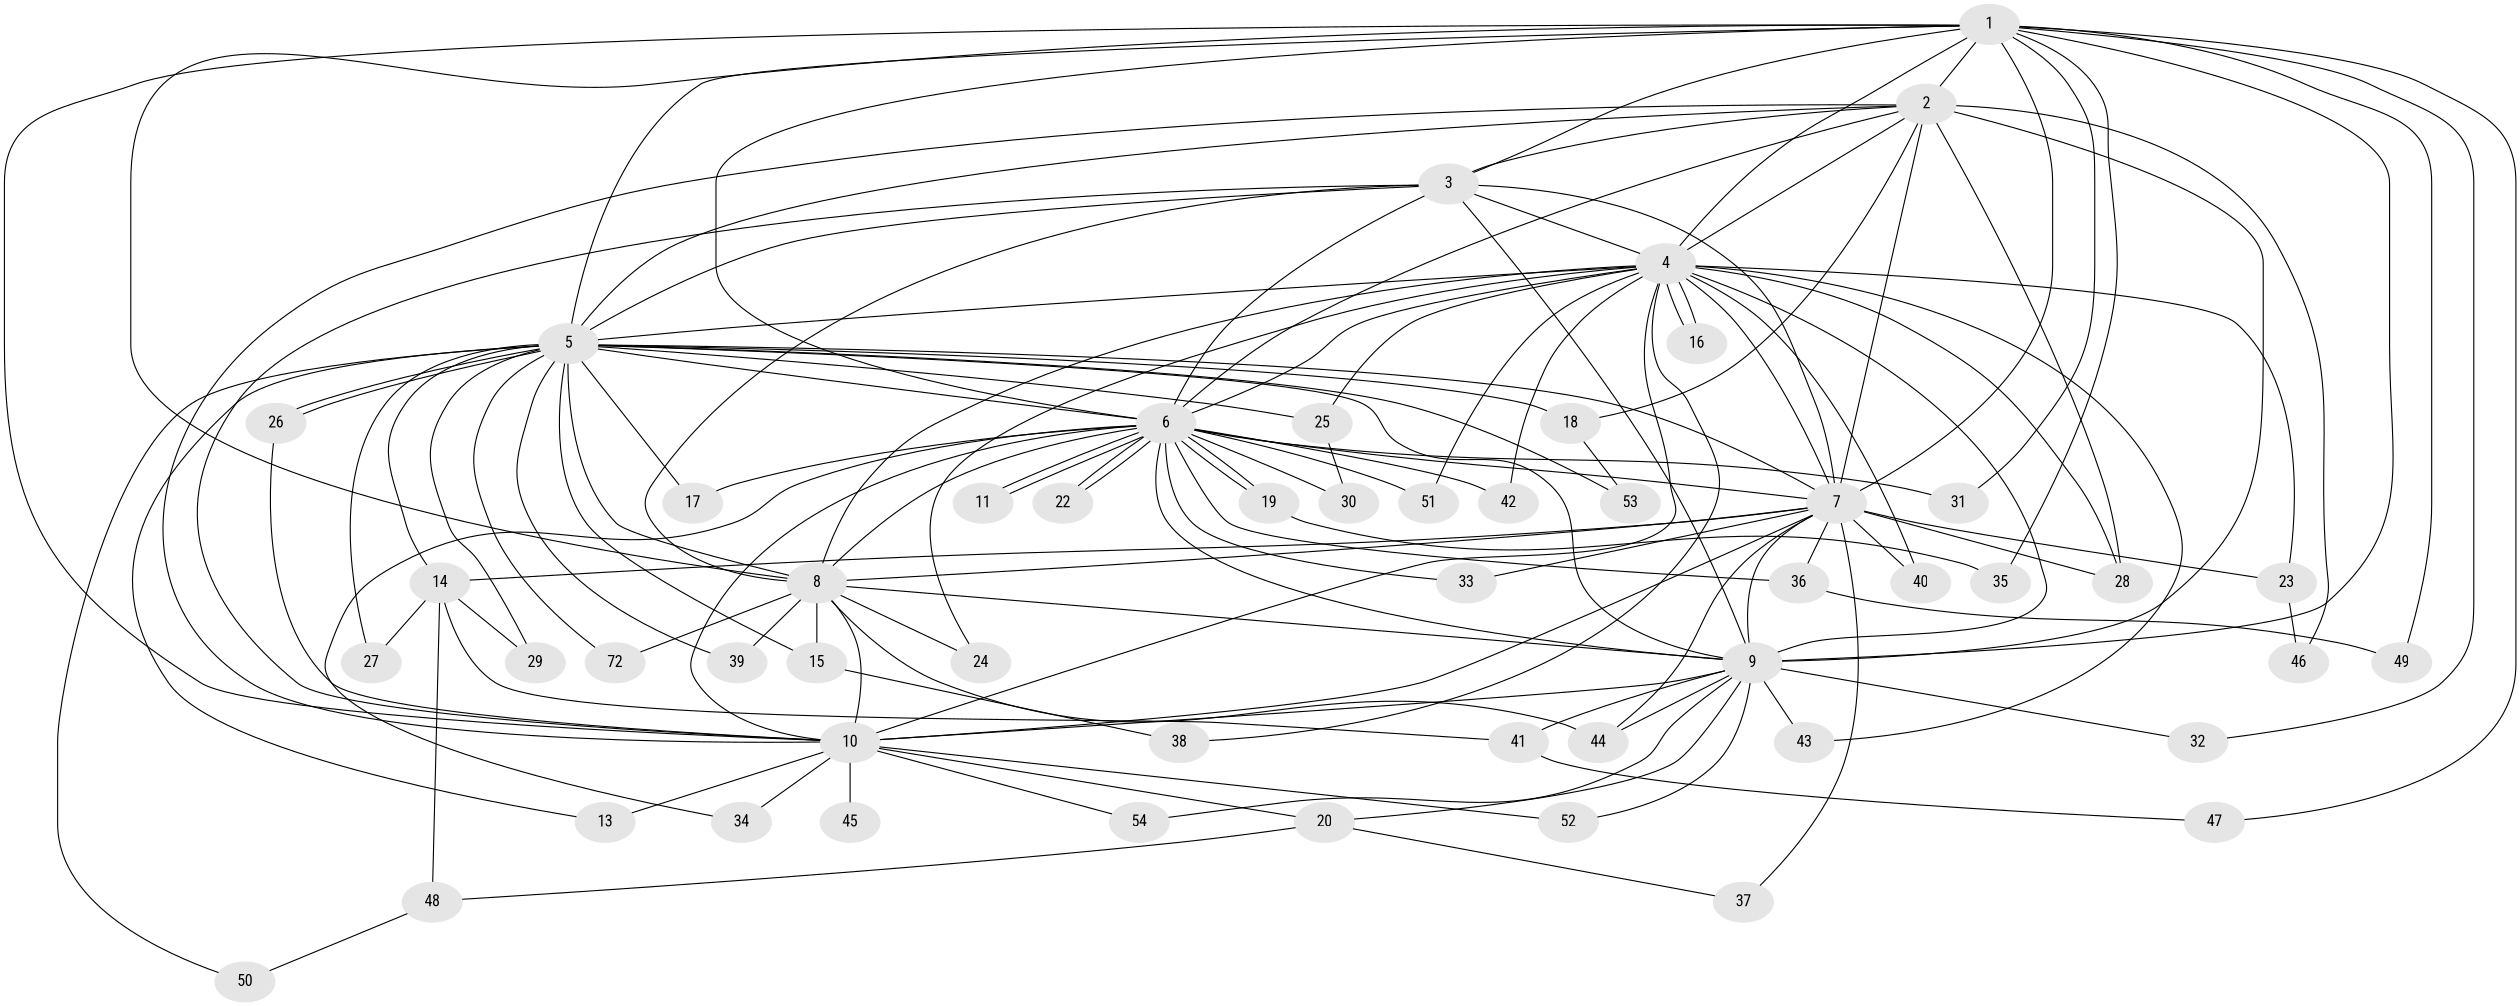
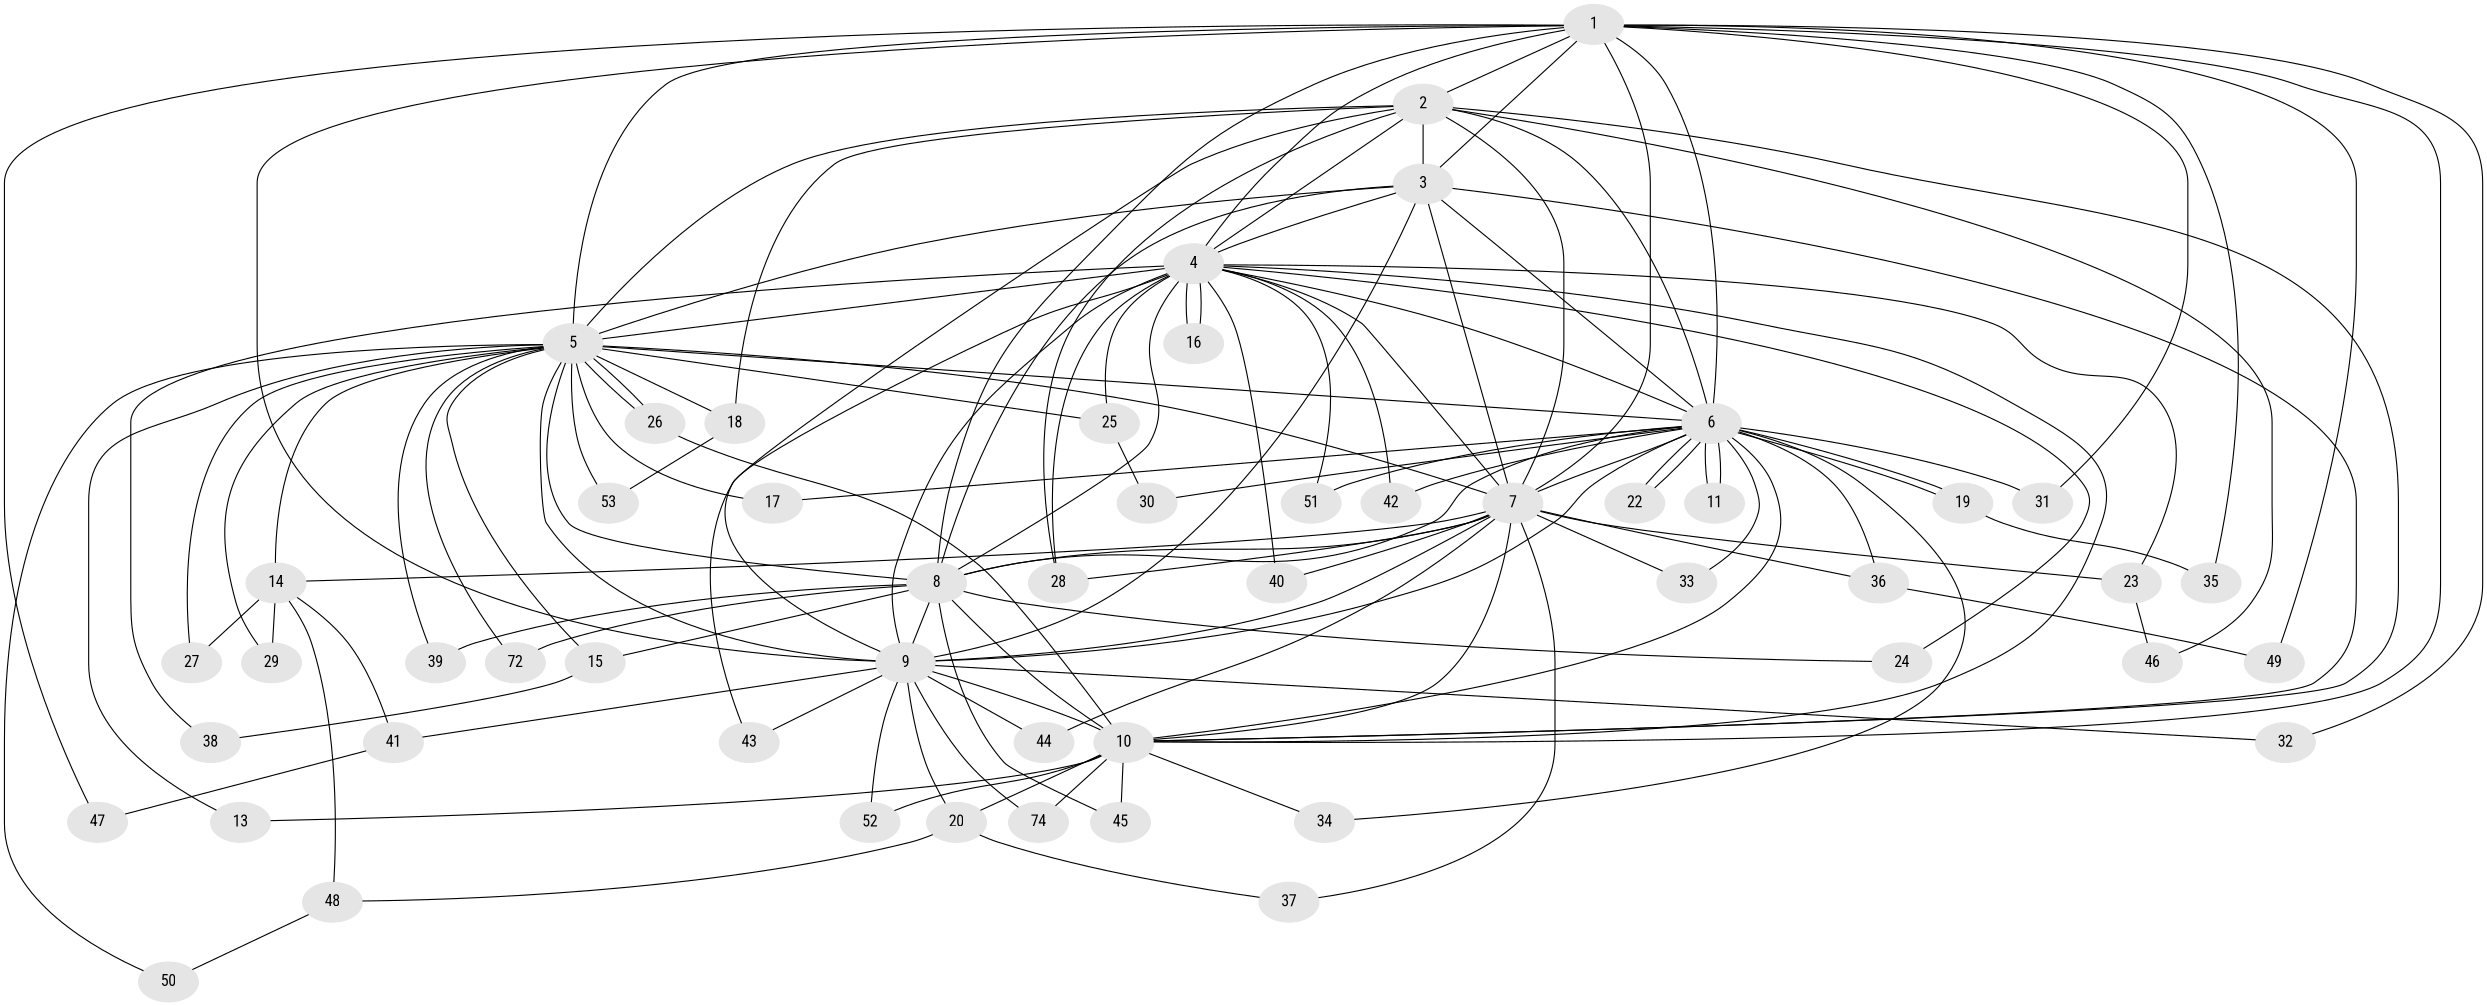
edge "8" -- "44": now "8" -- "45"
node "54": label "54" -> "74"
